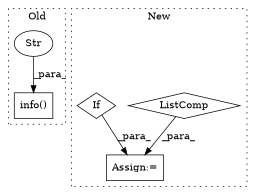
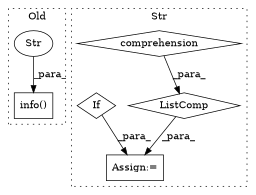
cluster "New": label "New" -> "Str"
node "comprehension": added
